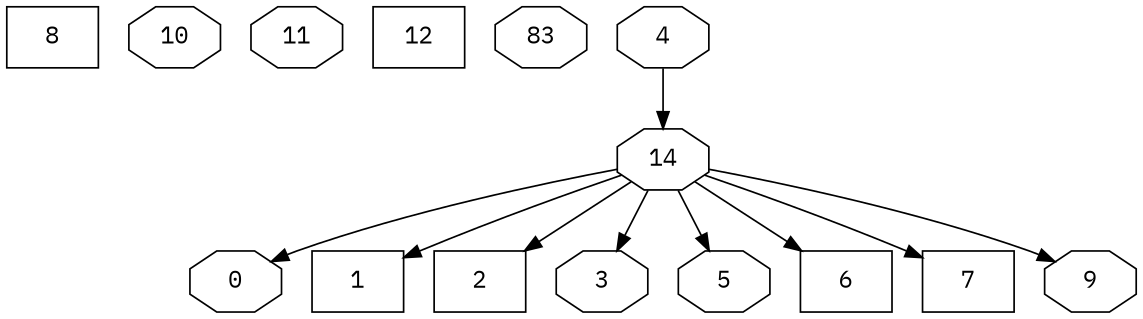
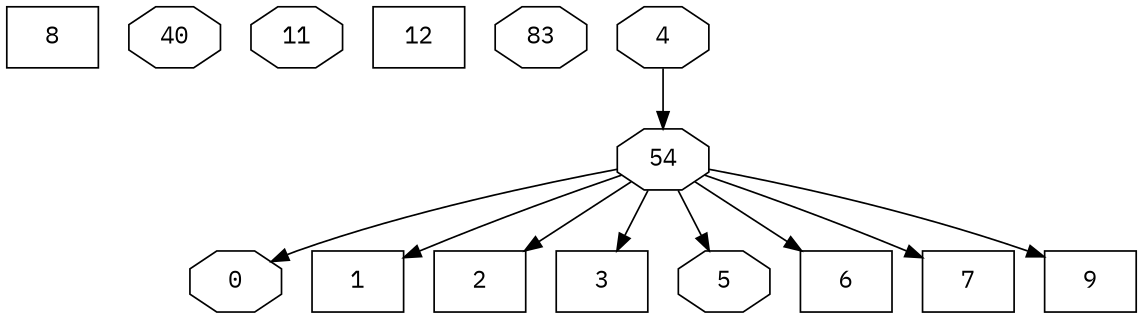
node "10": label "10" -> "40"
node "14": label "14" -> "54"
node "3": shape octagon -> box
node "9": shape octagon -> box
